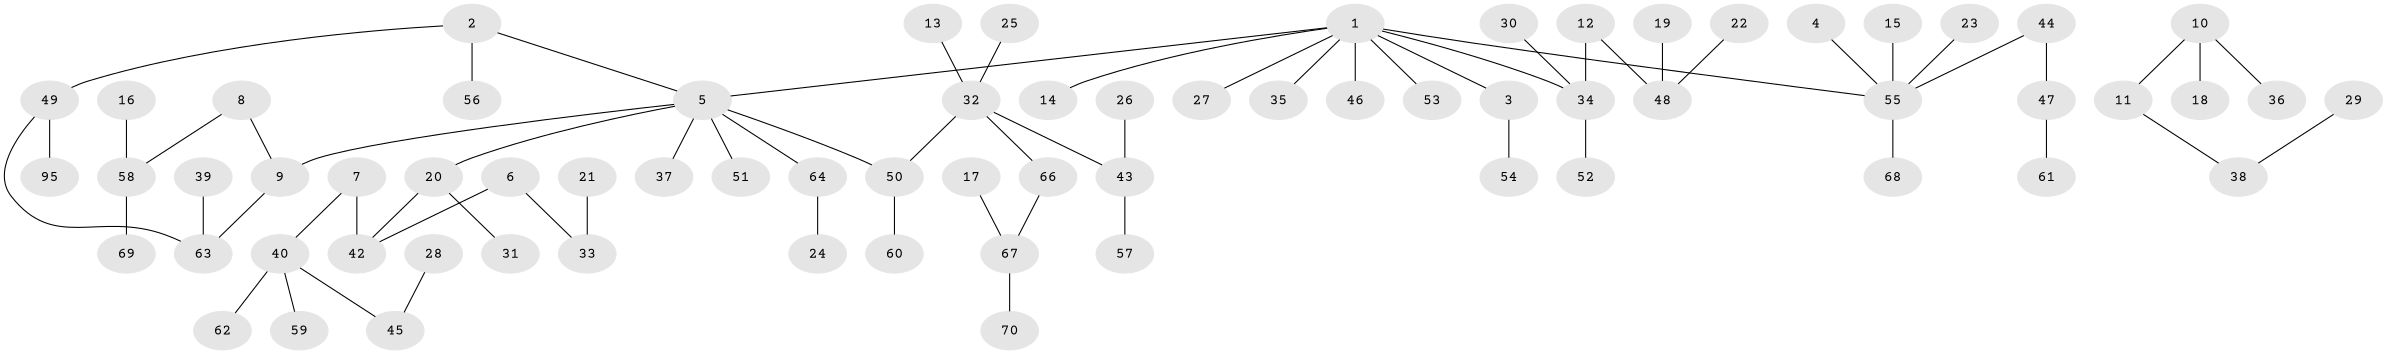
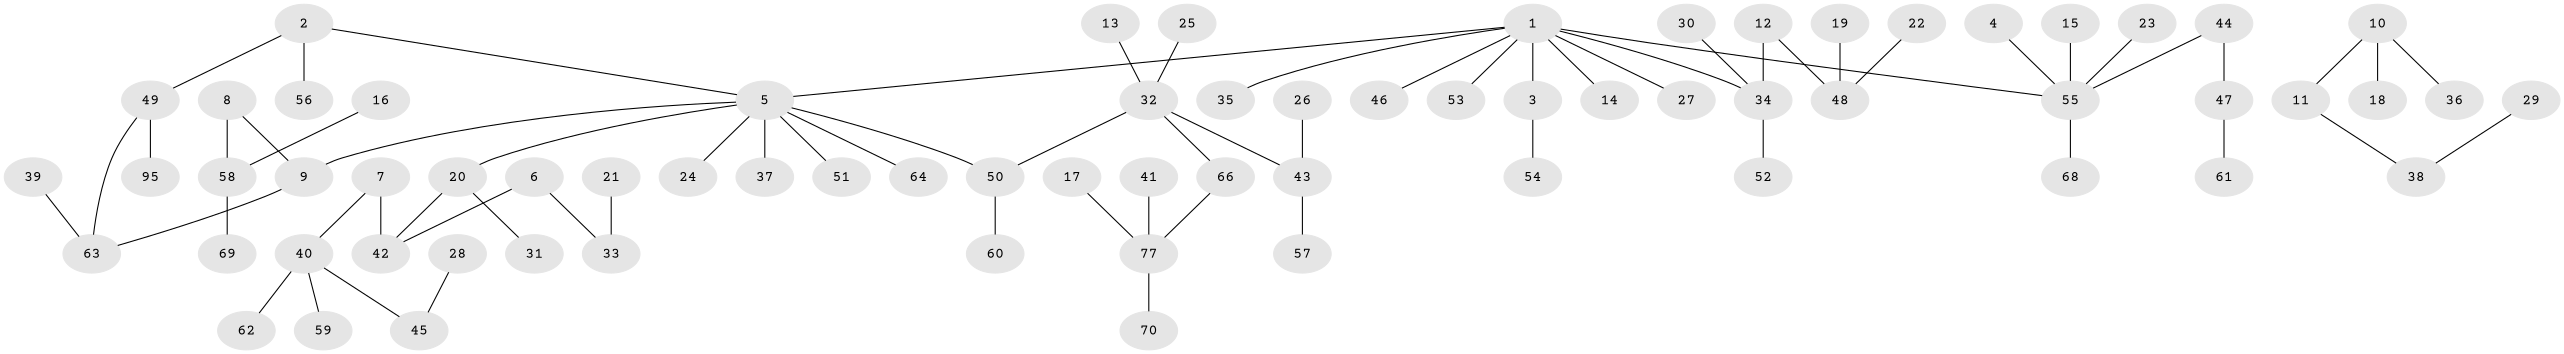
node "41": added
edge "64" -- "24": now "5" -- "24"
node "67": label "67" -> "77"
